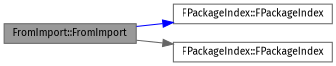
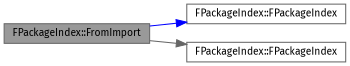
node "FromImport::FromImport": label "FromImport::FromImport" -> "FPackageIndex::FromImport"
